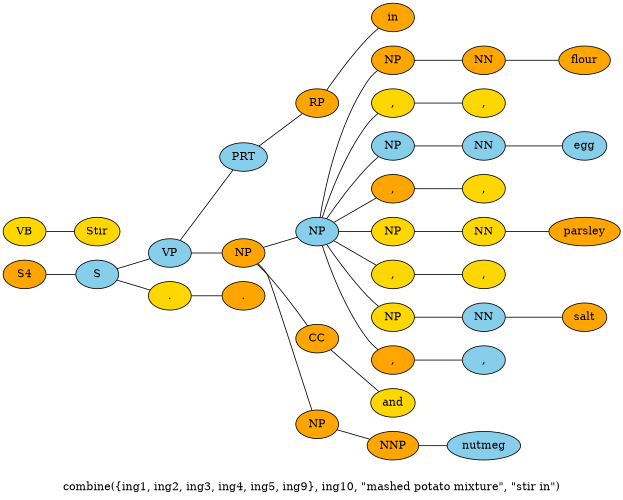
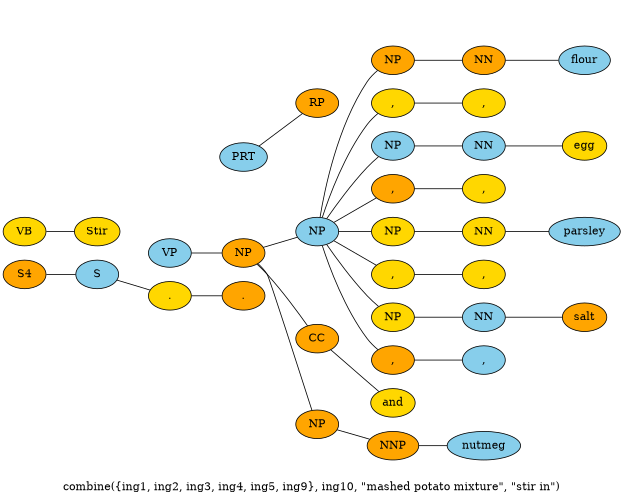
node "in": removed
node "flour": fillcolor orange -> skyblue
node "egg": fillcolor skyblue -> gold
edge "PRT" -- "VP": removed
node "parsley": fillcolor orange -> skyblue
edge "VP" -- "S": removed
